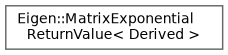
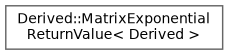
node "Eigen::MatrixExponential ReturnValue< Derived >": label "Eigen::MatrixExponential ReturnValue< Derived >" -> "Derived::MatrixExponential ReturnValue< Derived >"
